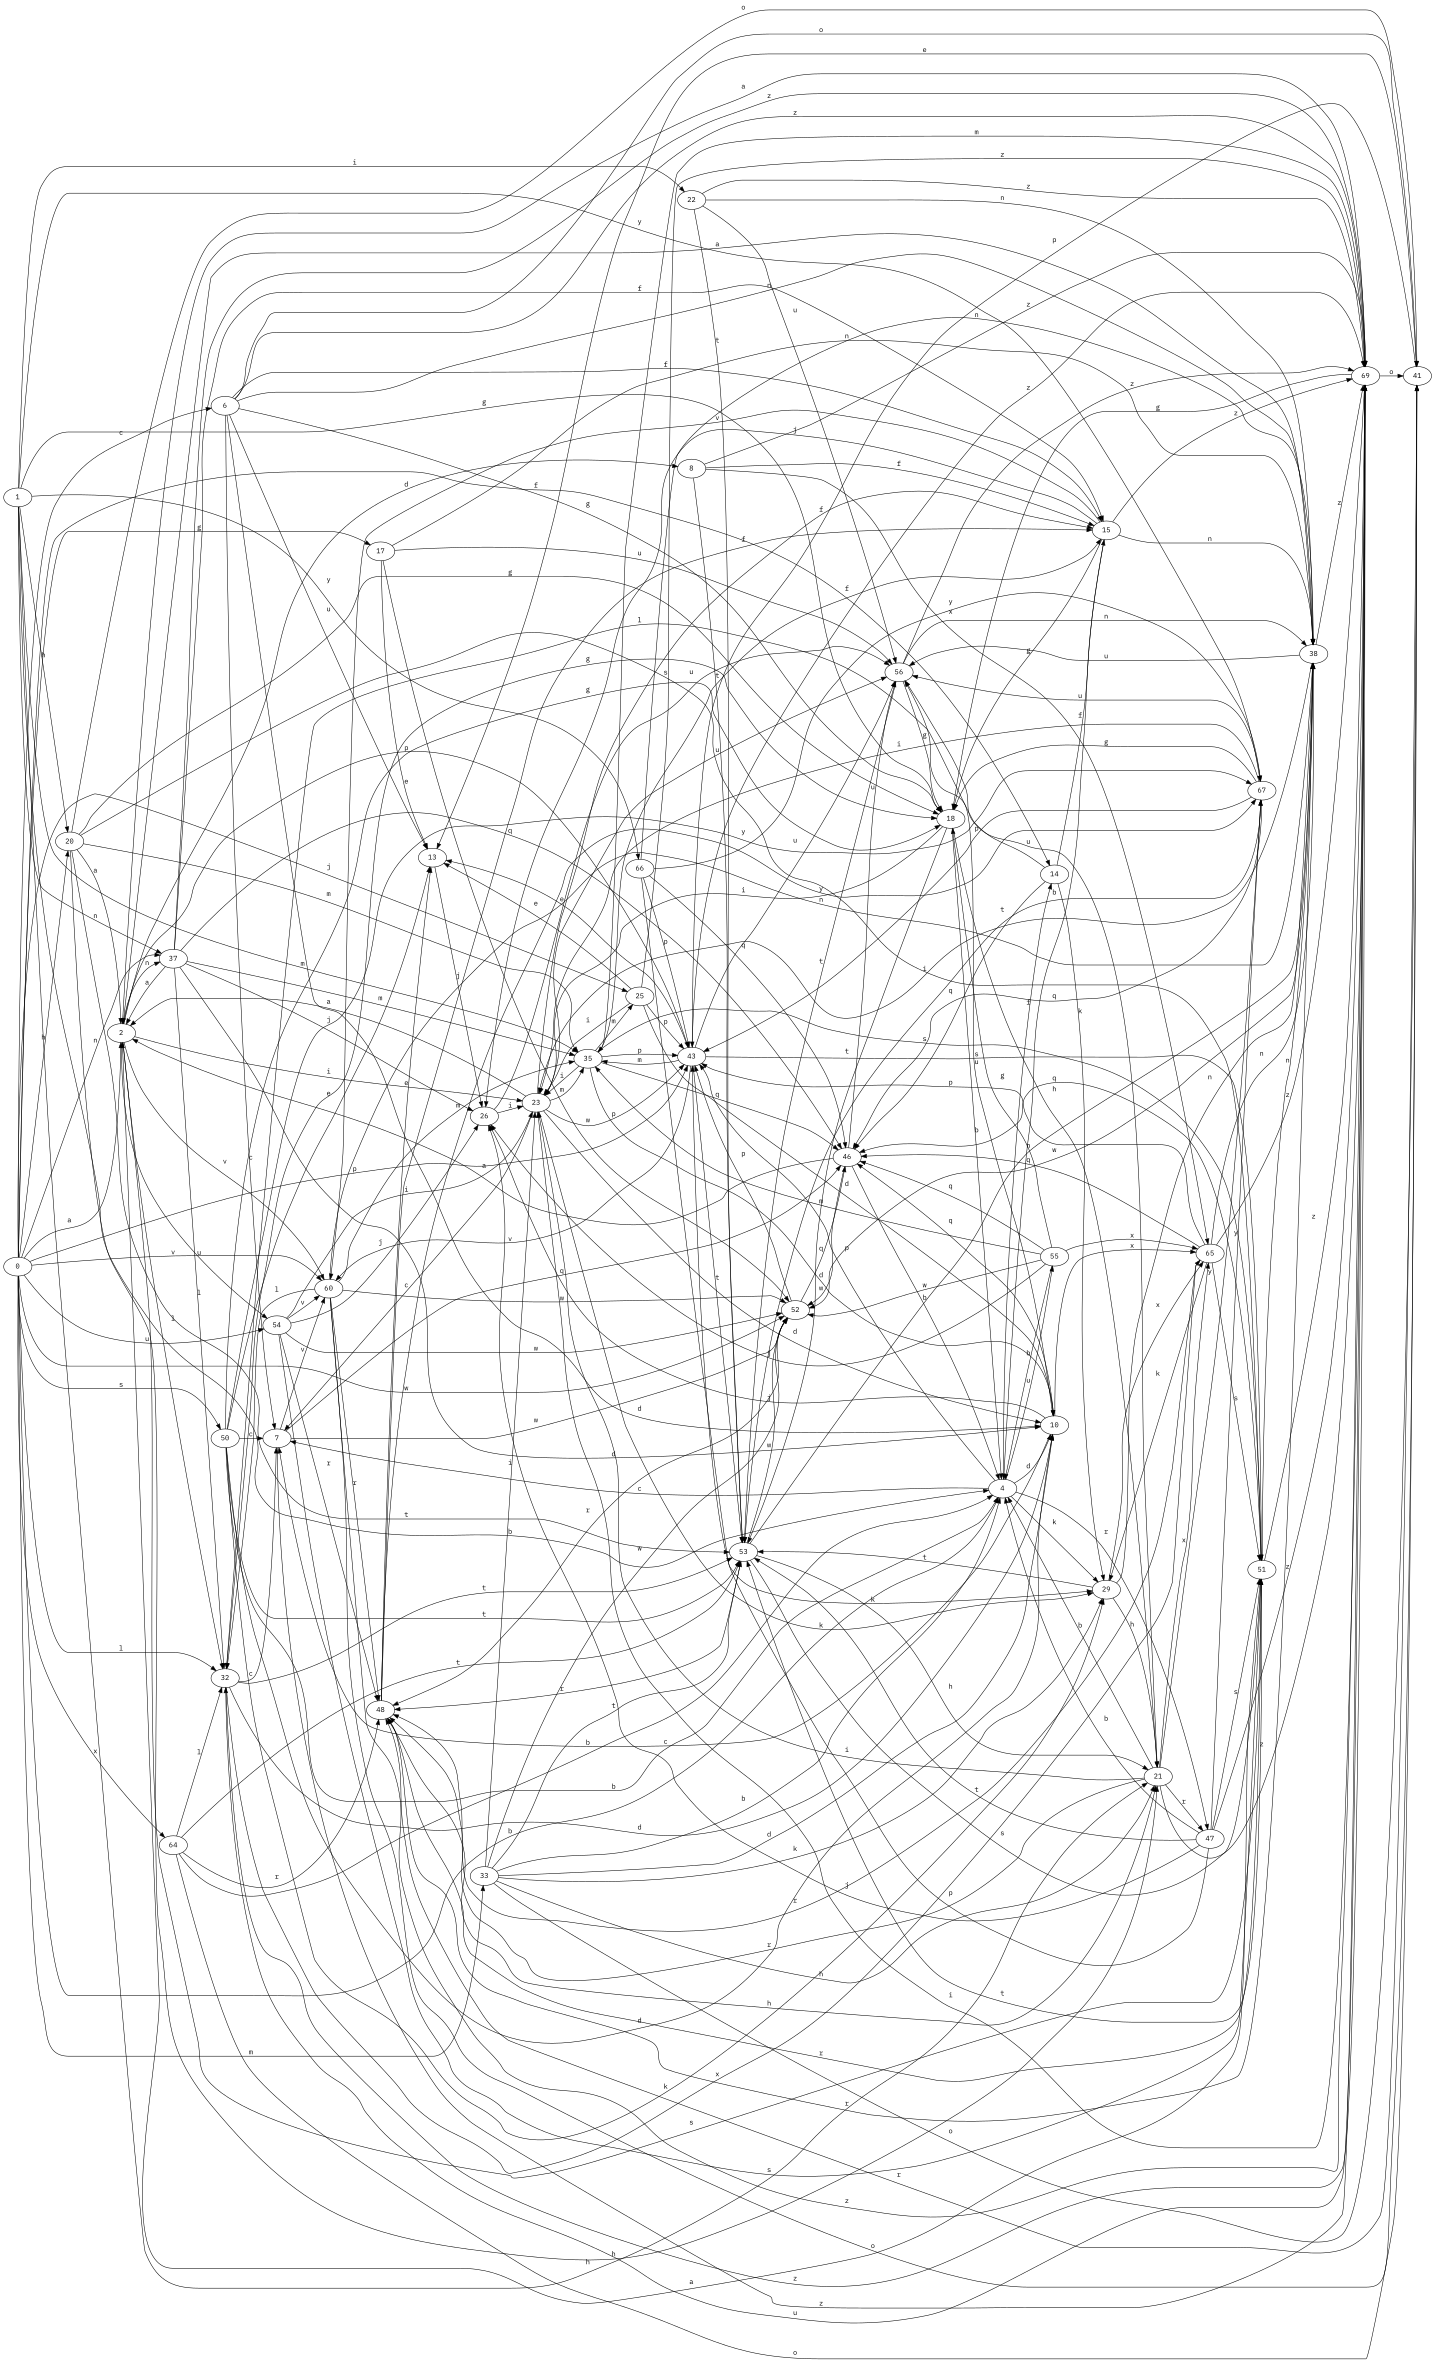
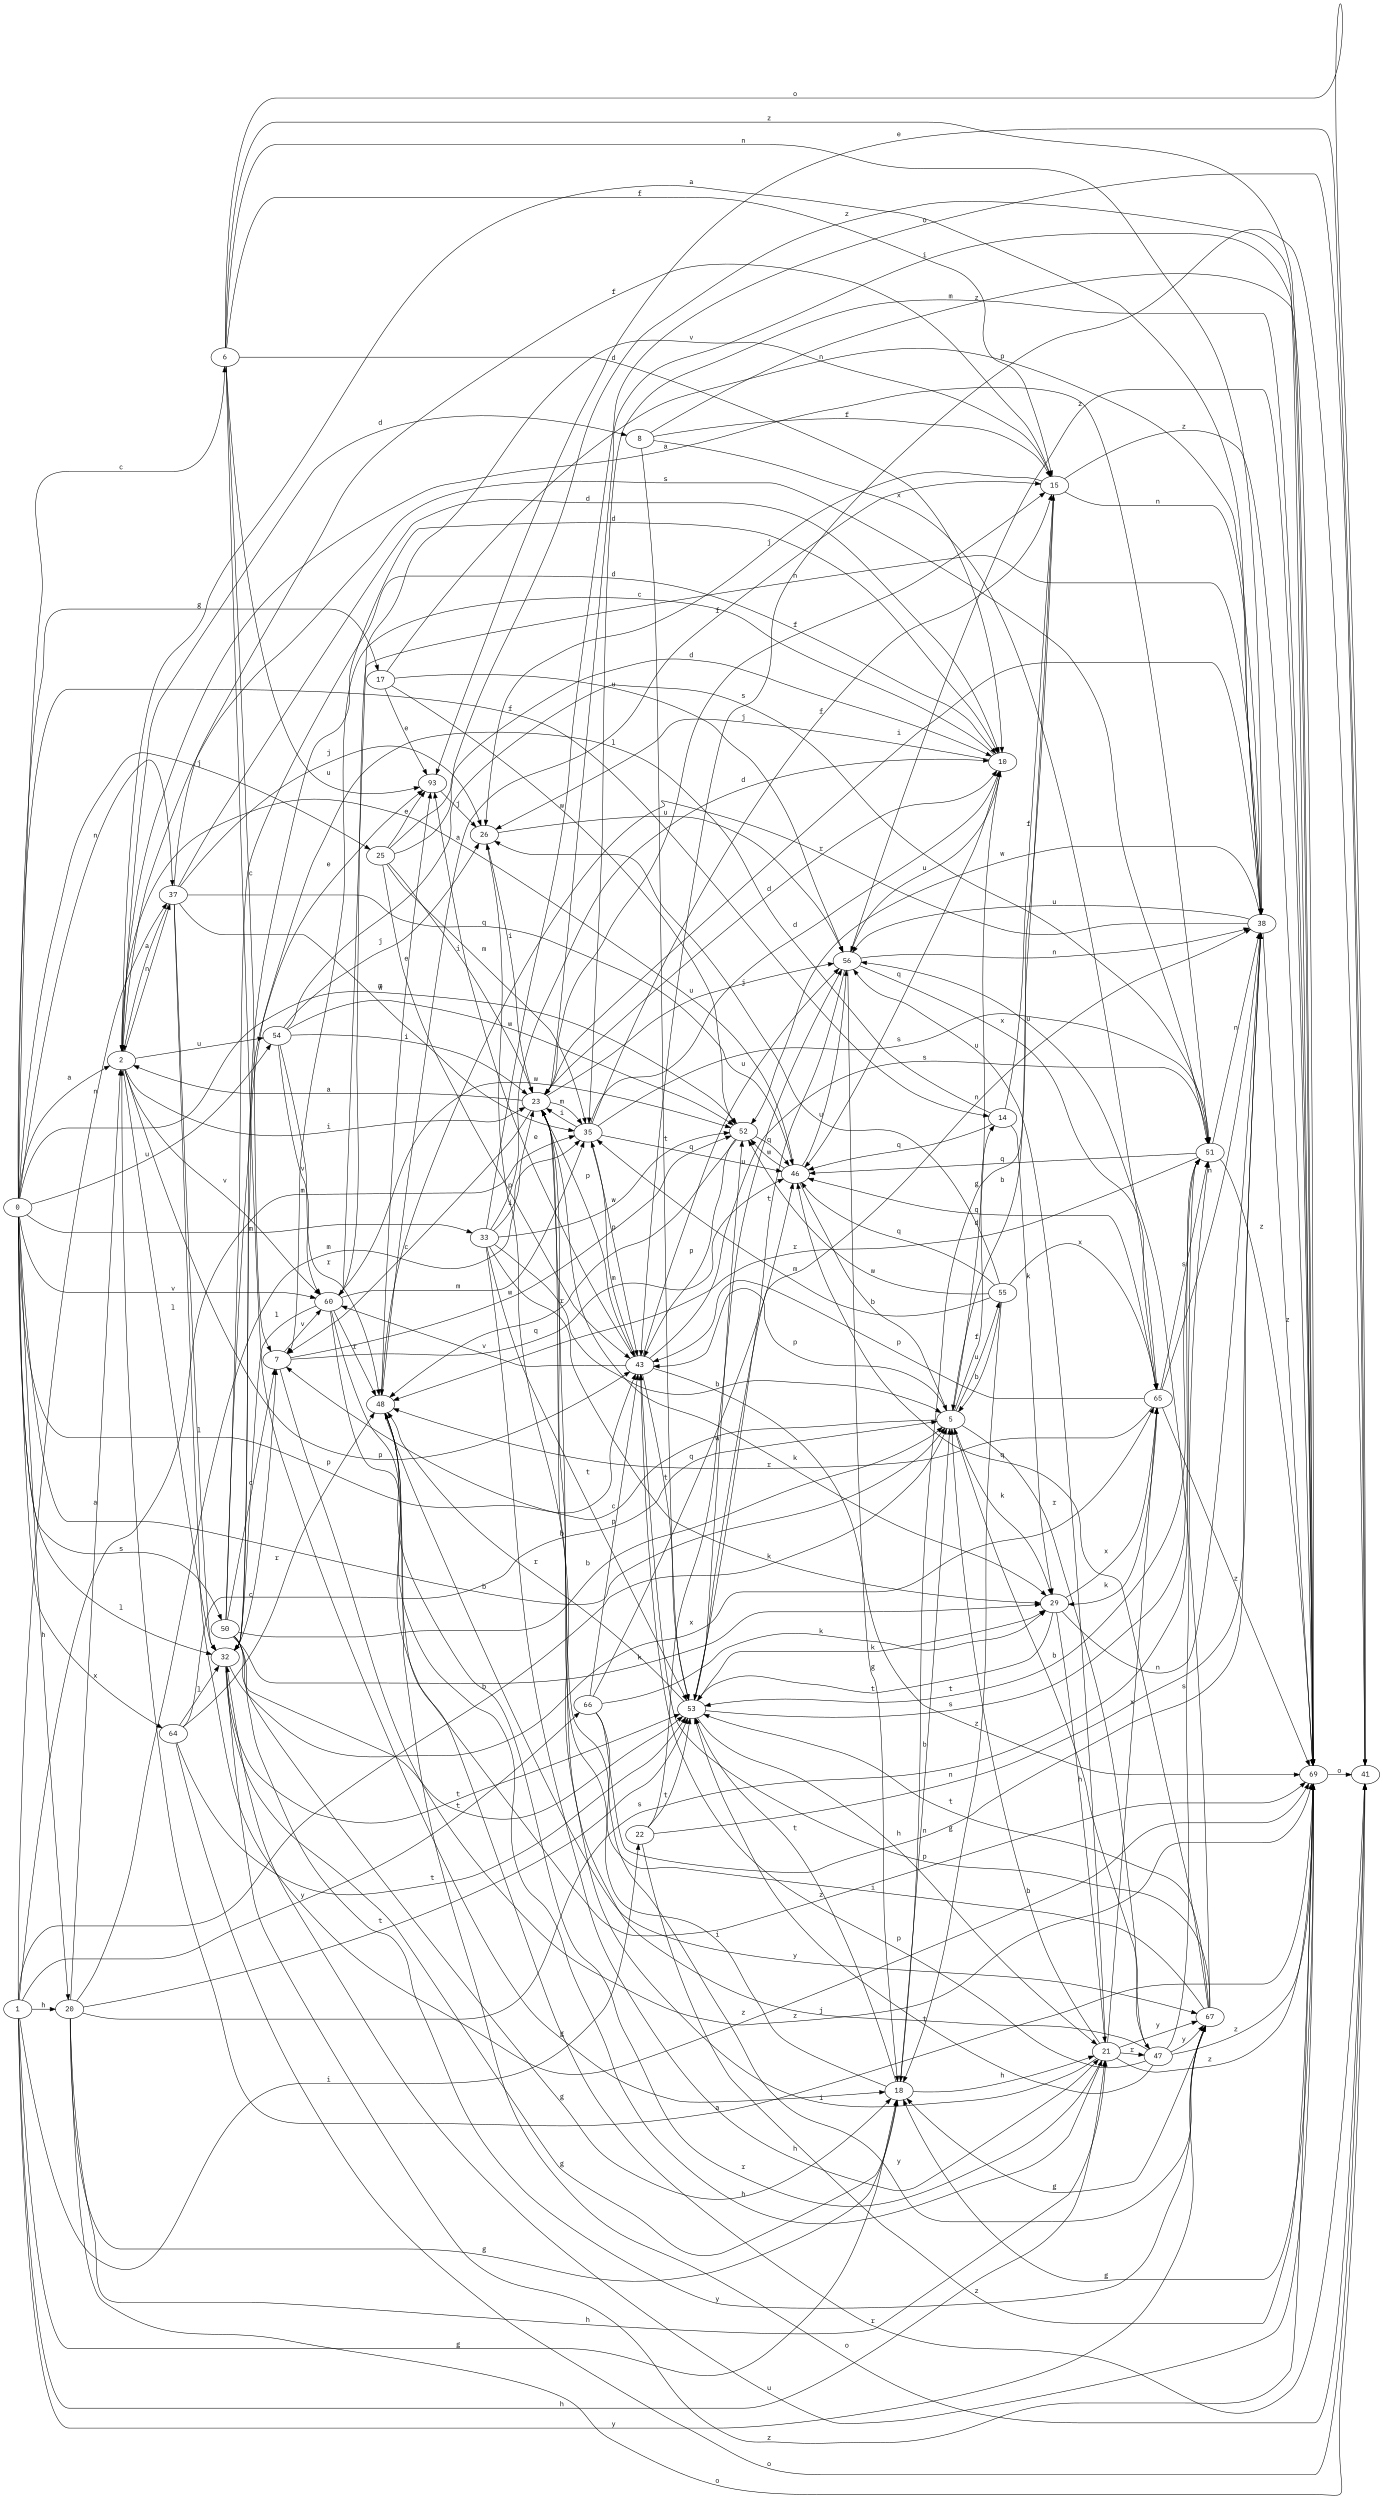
node "13": label "13" -> "93"
edge "35" -> "25": reversed
edge "10" -> "65": now "56" -> "65"
node "4": label "4" -> "5"
edge "53" -> "29": added, label "k"
